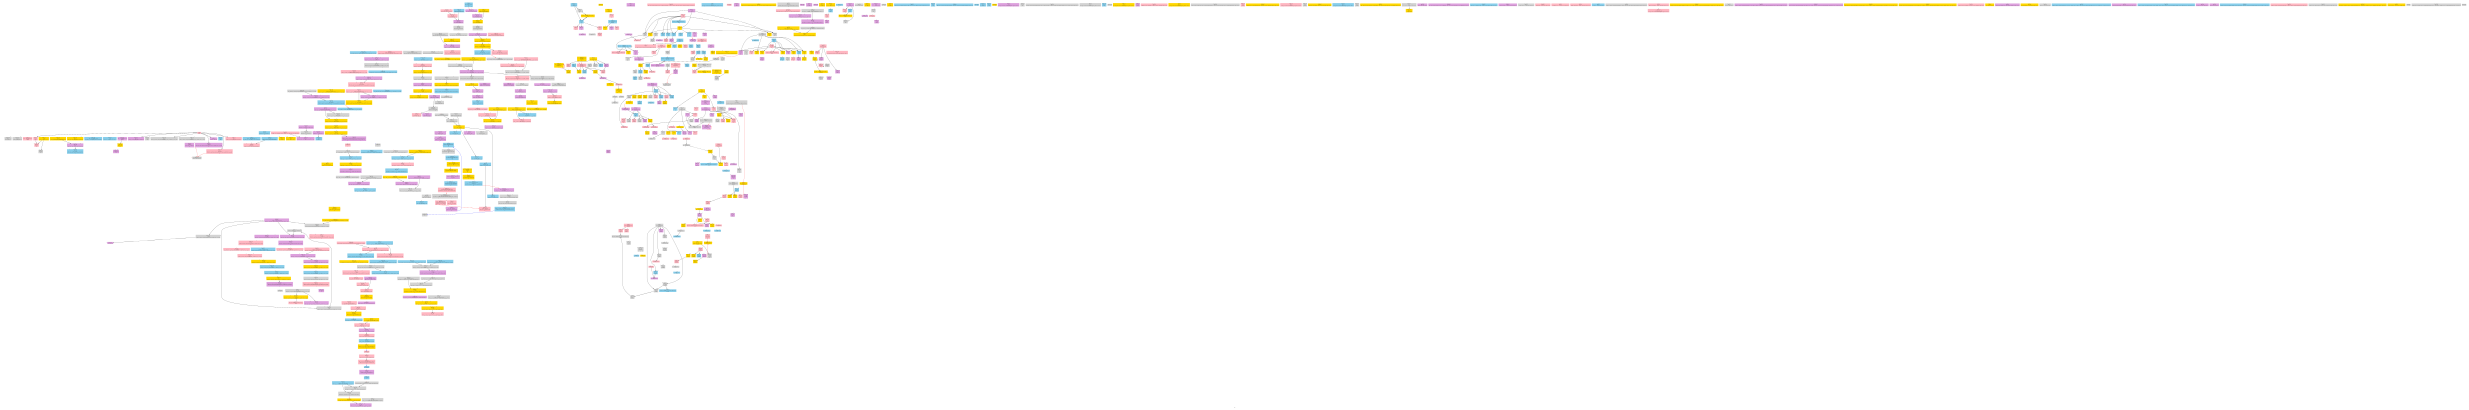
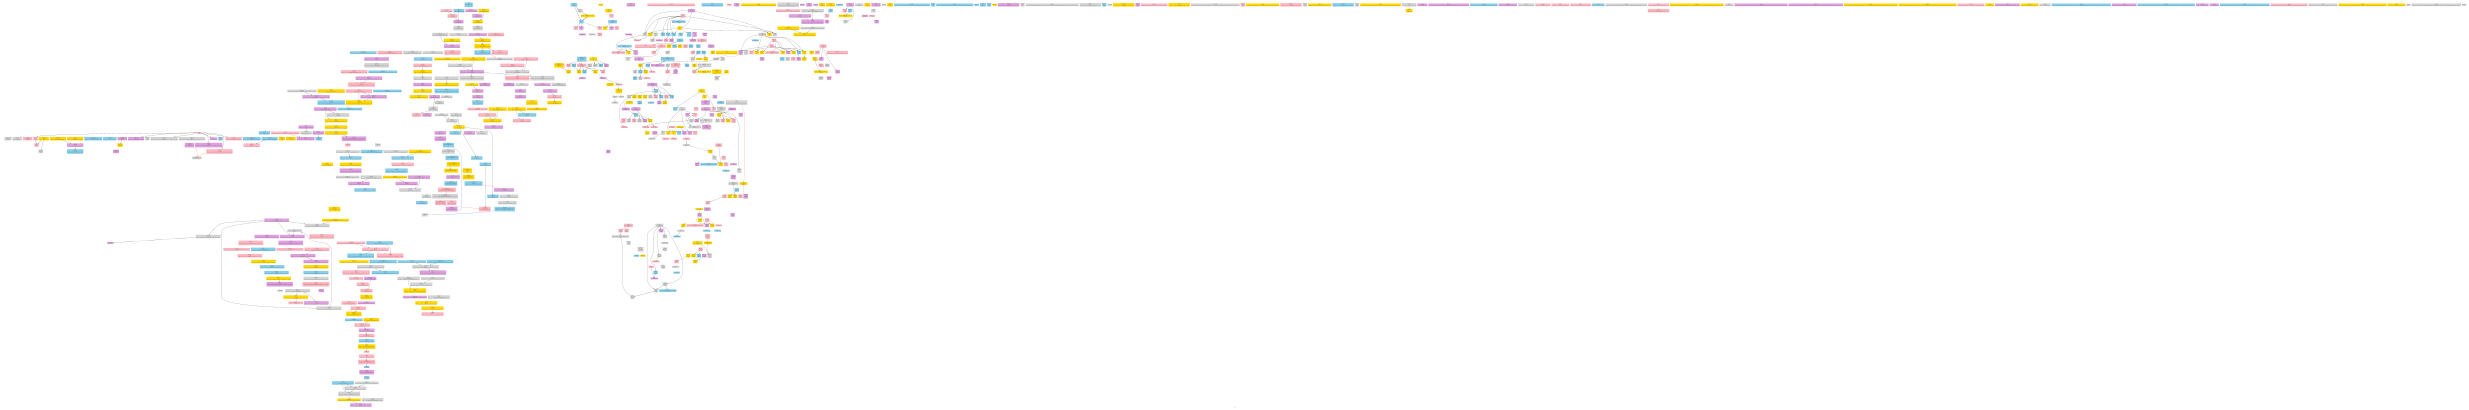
node "NodeID: 439": fillcolor skyblue -> lightpink
node "NodeID: 831": fillcolor gold -> skyblue
